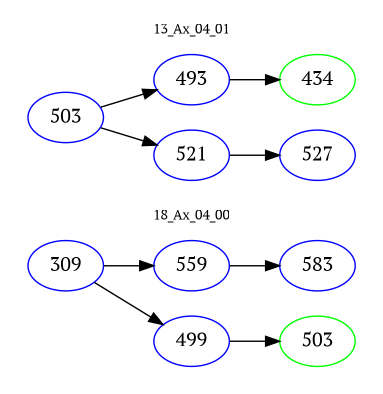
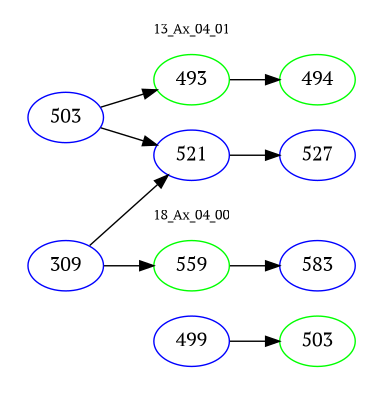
node "493": color blue -> green
node "434": label "434" -> "494"
node "559": color blue -> green
edge "309" -> "499": now "309" -> "521"
